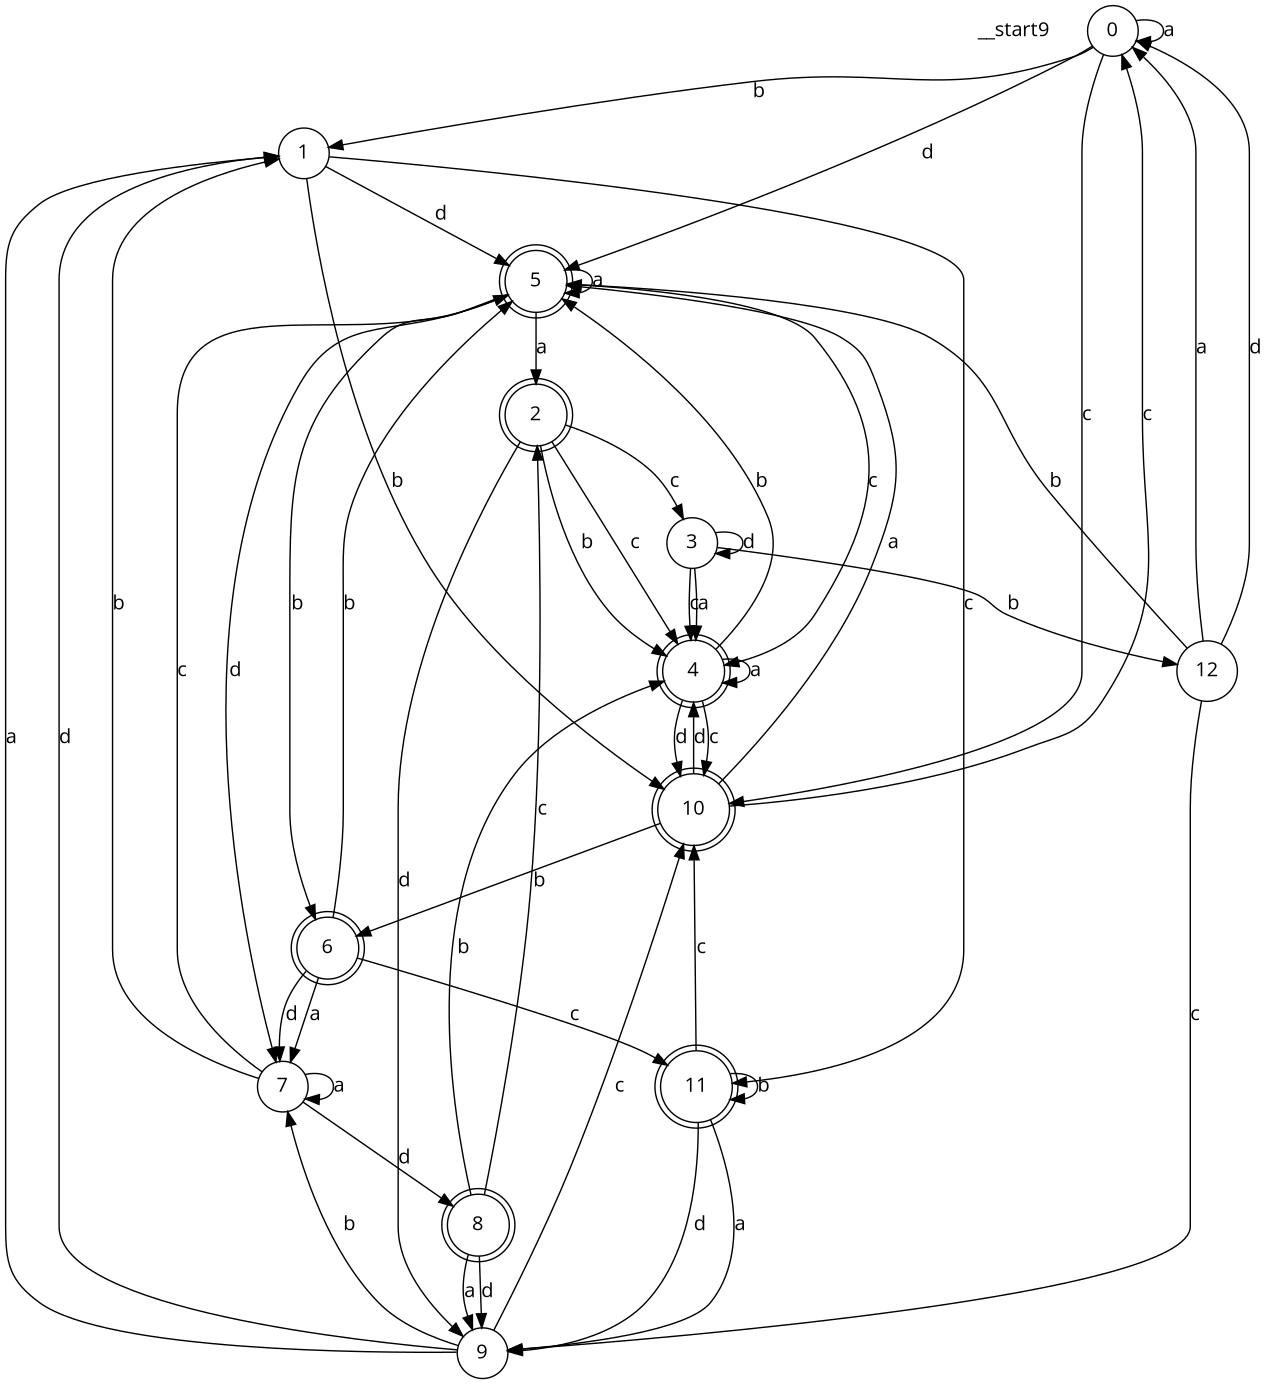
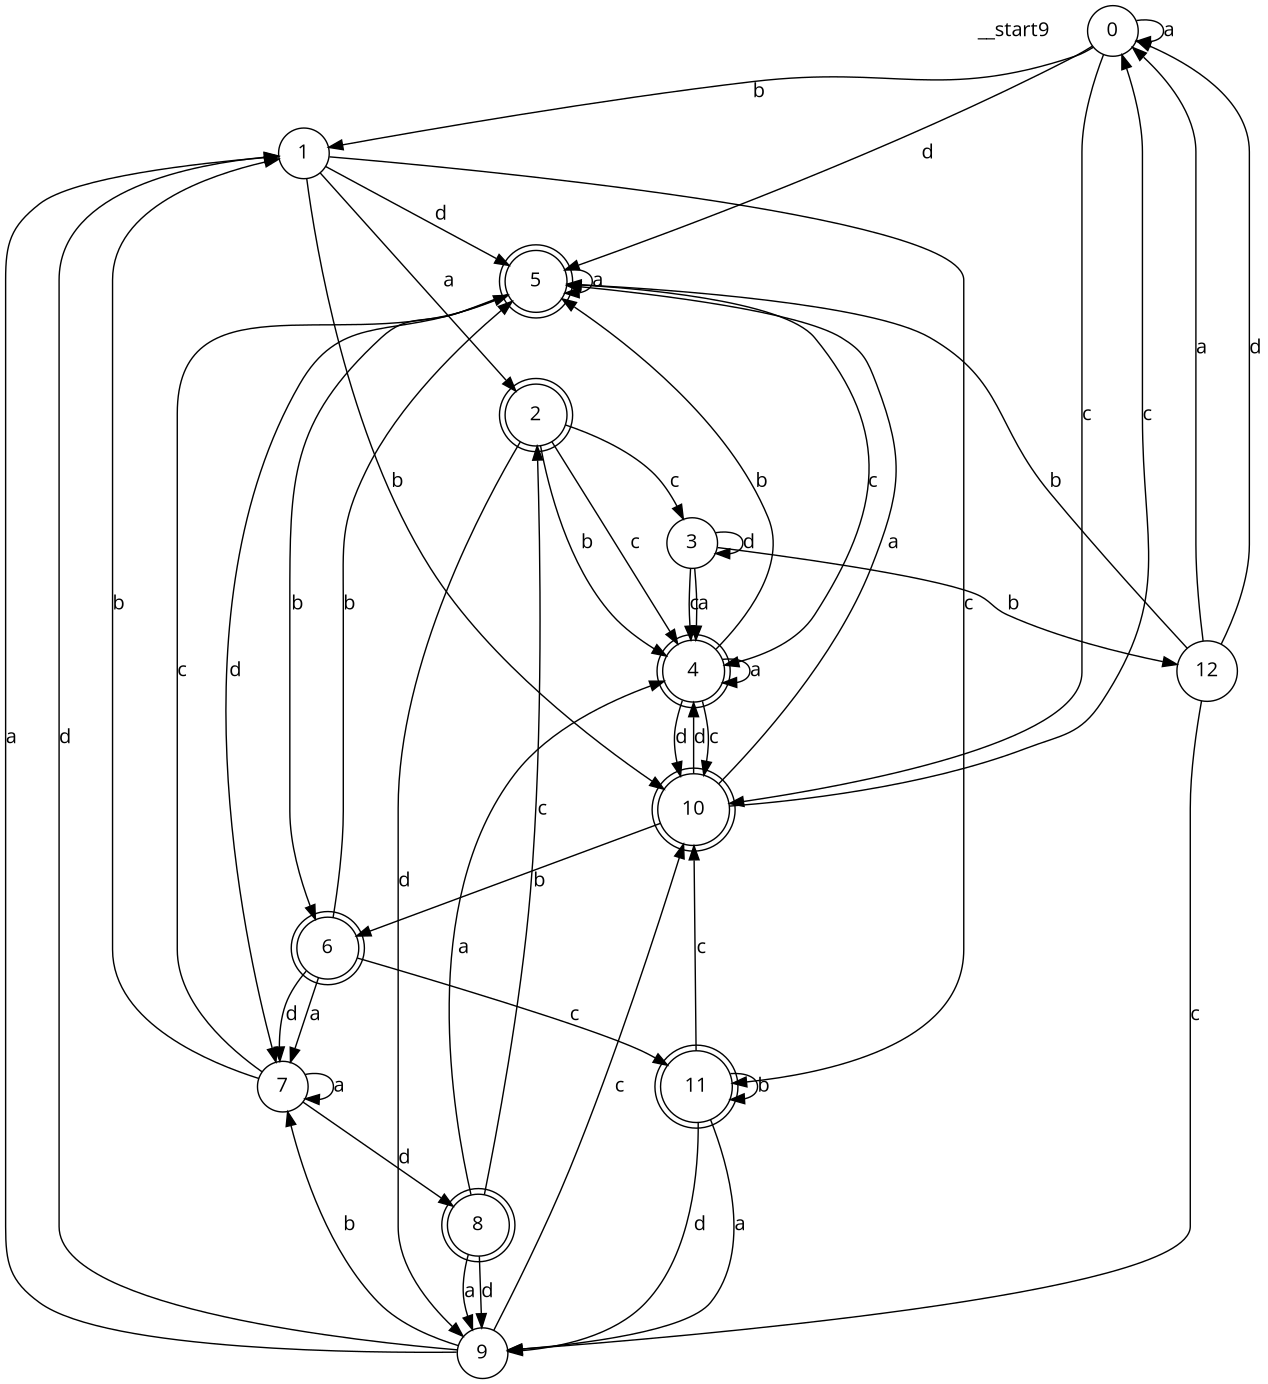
edge "5" -> "2": now "1" -> "2"
edge "8" -> "4": label "b" -> "a"
